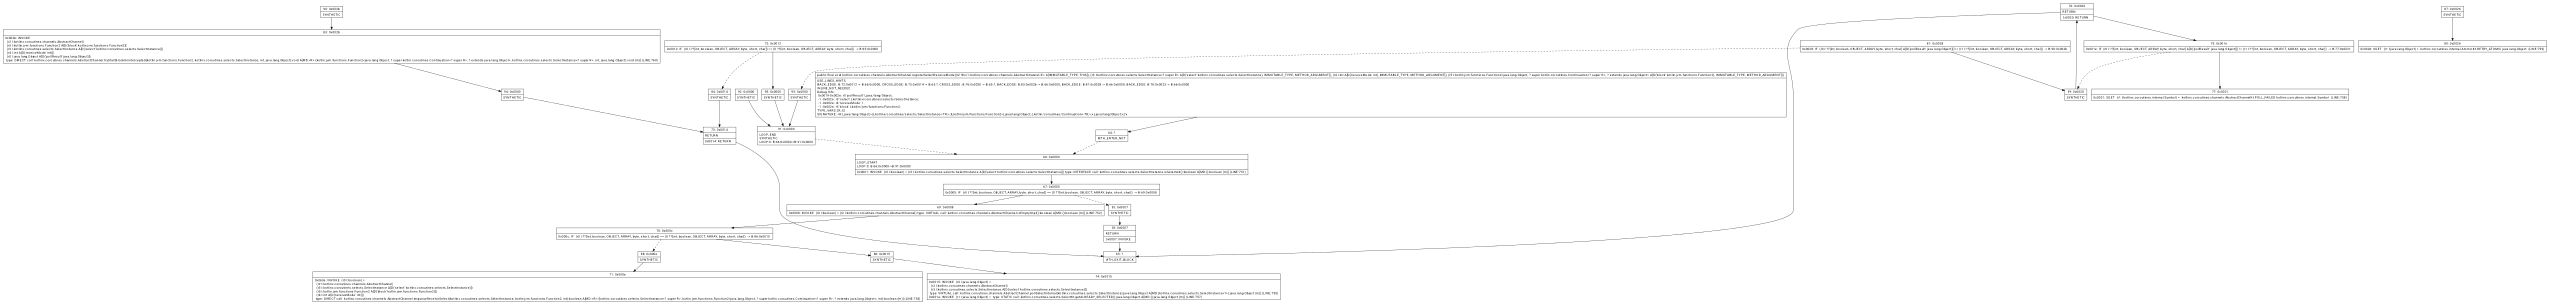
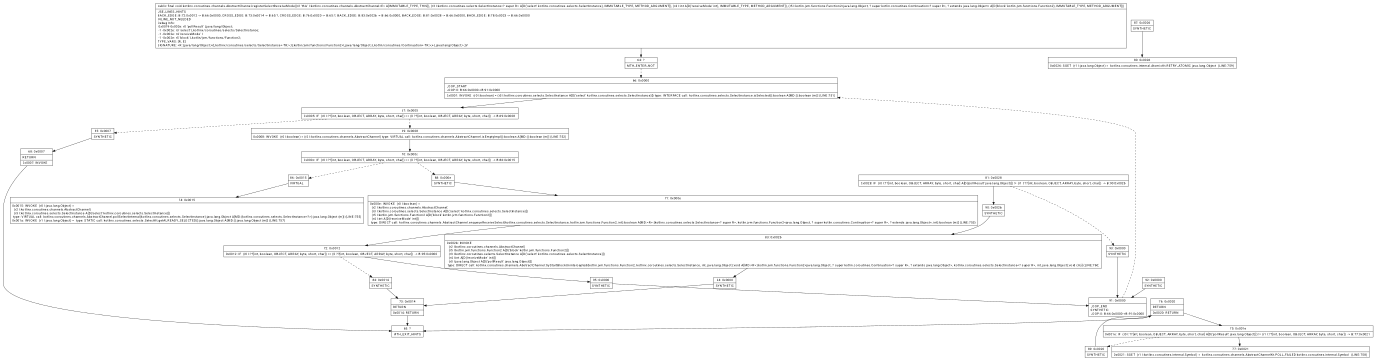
edge "81: 0x0028" -> "89: 0x0020": now "81: 0x0028" -> "90: 0x002b"
edge "67: 0x0005" -> "69: 0x0008": style solid -> dashed
edge "71: 0x000e" -> "72: 0x0012": added
edge "70: 0x000c" -> "86: 0x0015": style solid -> dashed
node "86: 0x0015": text "SYNTHETIC" -> "VIRTUAL"
node "65: ?": text "MTH_EXIT_BLOCK" -> "MTH_EXIT_HINTS"
node "71: 0x000e": text "0x060e: INVOKE  (r0 I:boolean) =" -> "0x000e: INVOKE  (r0 I:boolean) ="
